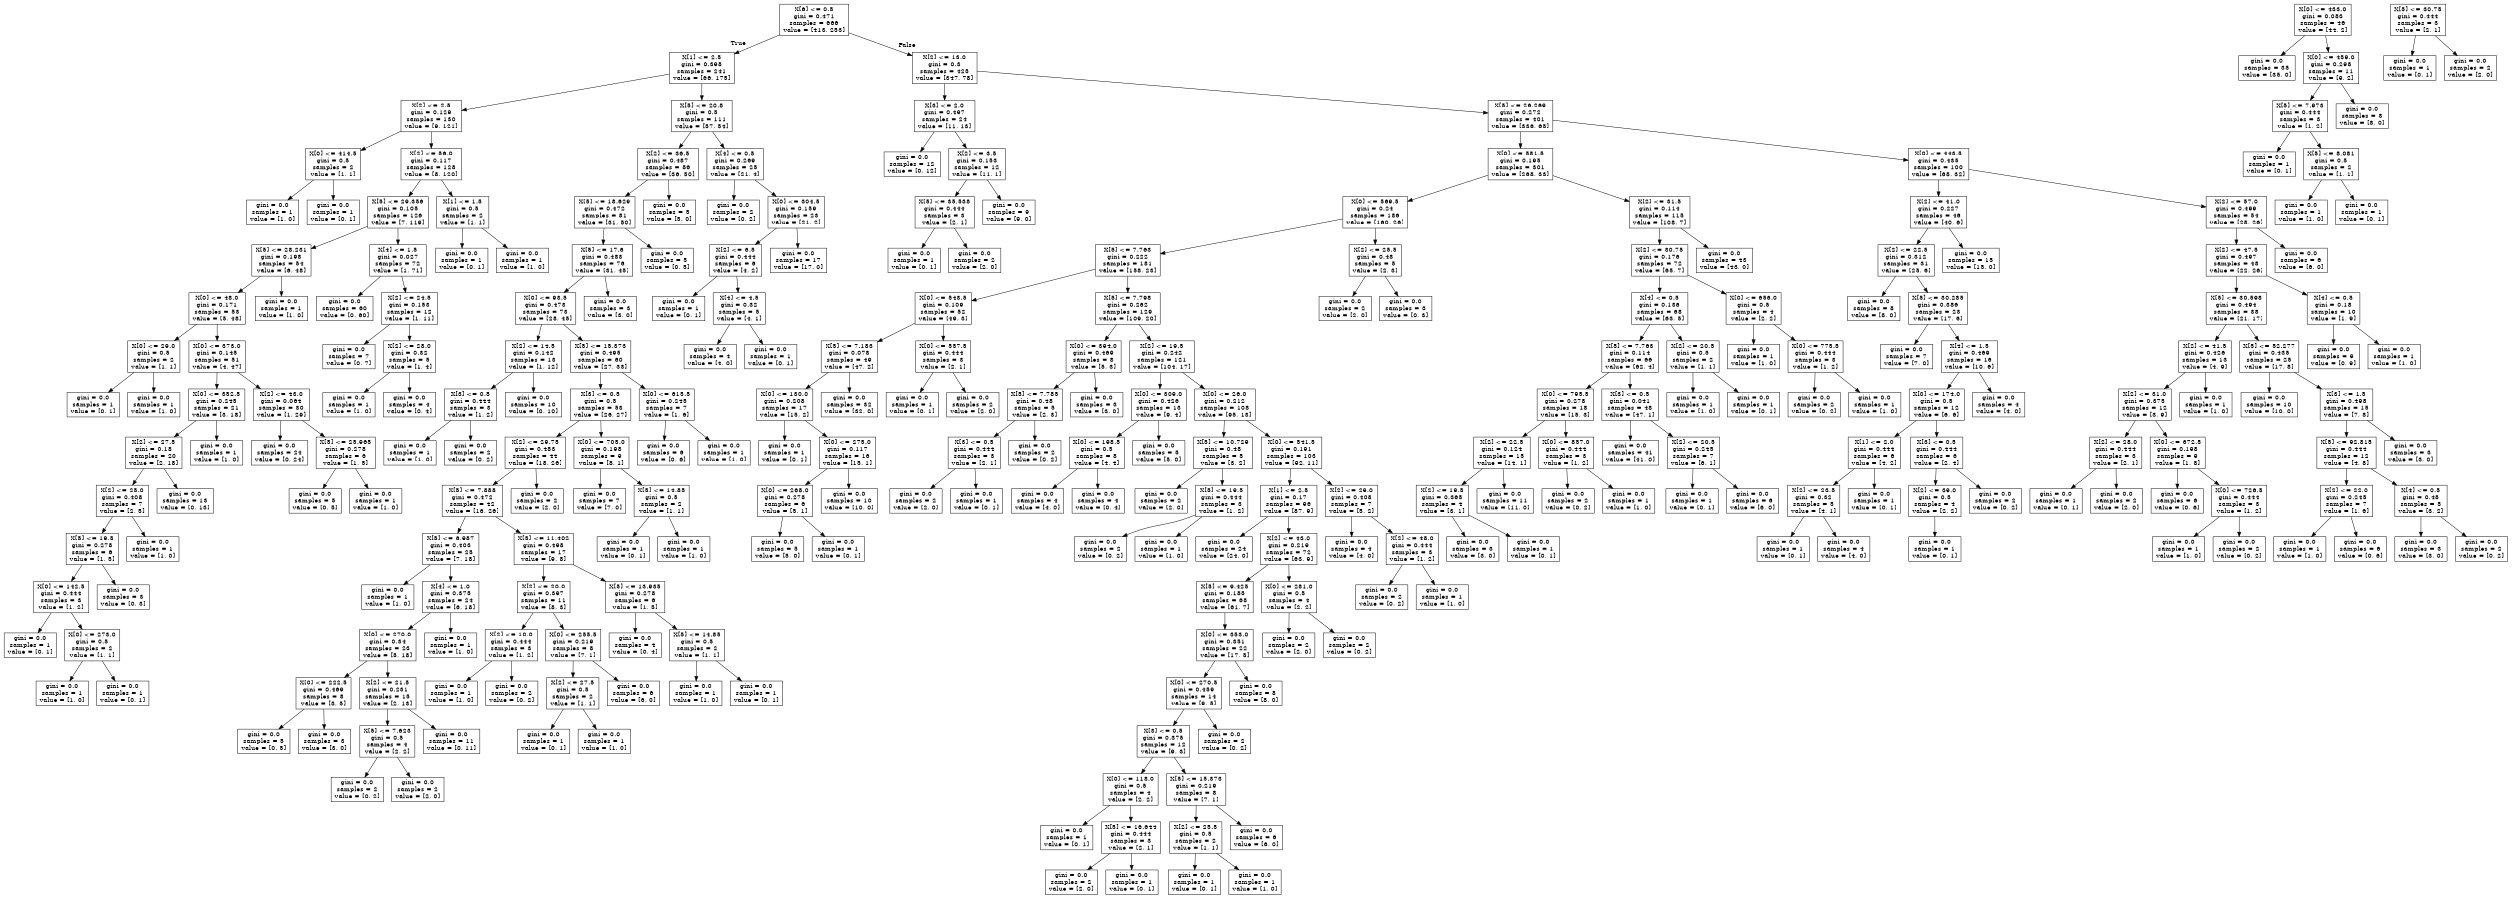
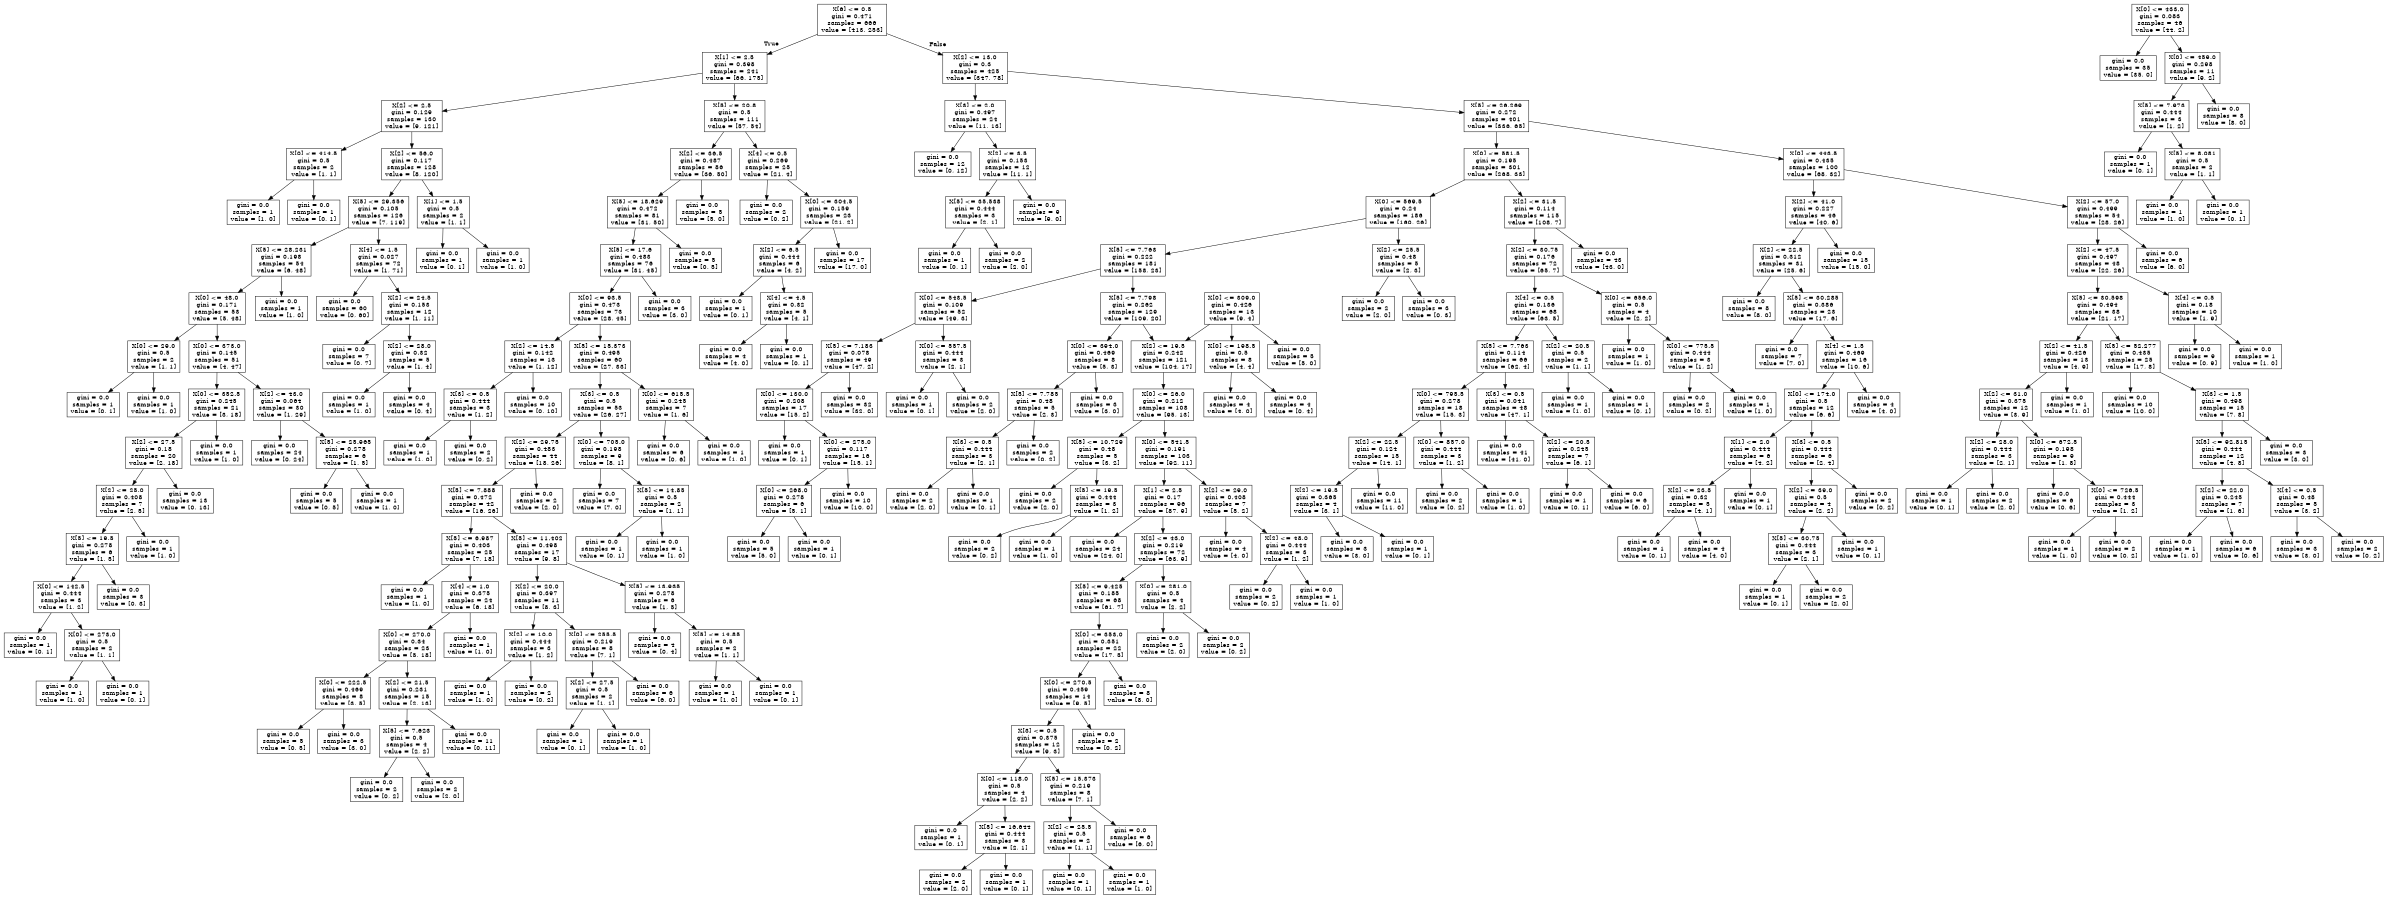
edge "X[2] <= 19.5 gini = 0.242 samples = 121 value = [104, 17]" -> "X[0] <= 309.0 gini = 0.426 samples = 13 value = [9, 4]": reversed
edge "X[2] <= 39.0 gini = 0.5 samples = 4 value = [2, 2]" -> "X[5] <= 30.75 gini = 0.444 samples = 3 value = [2, 1]": added
